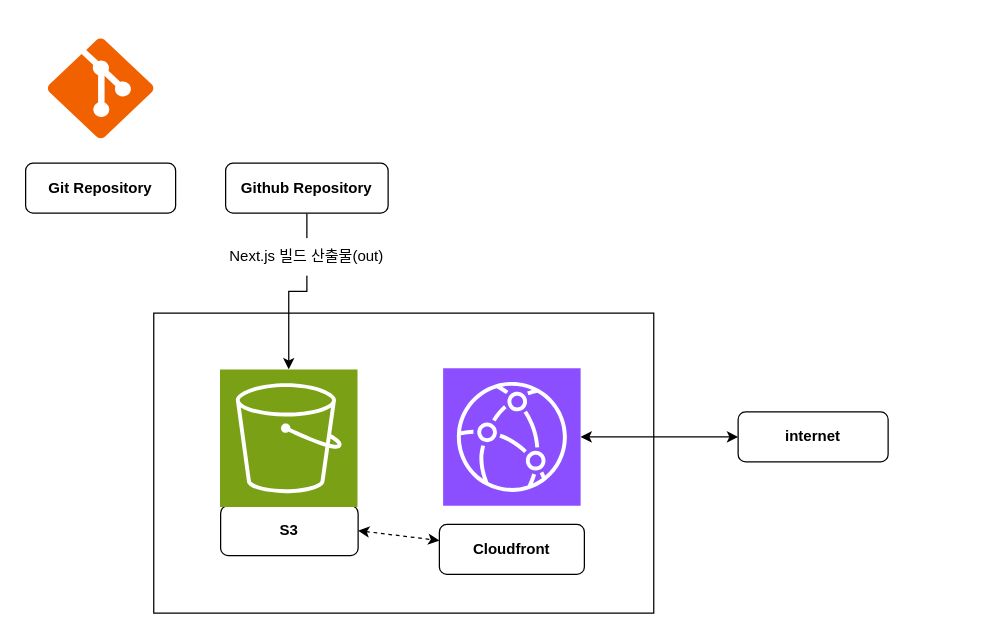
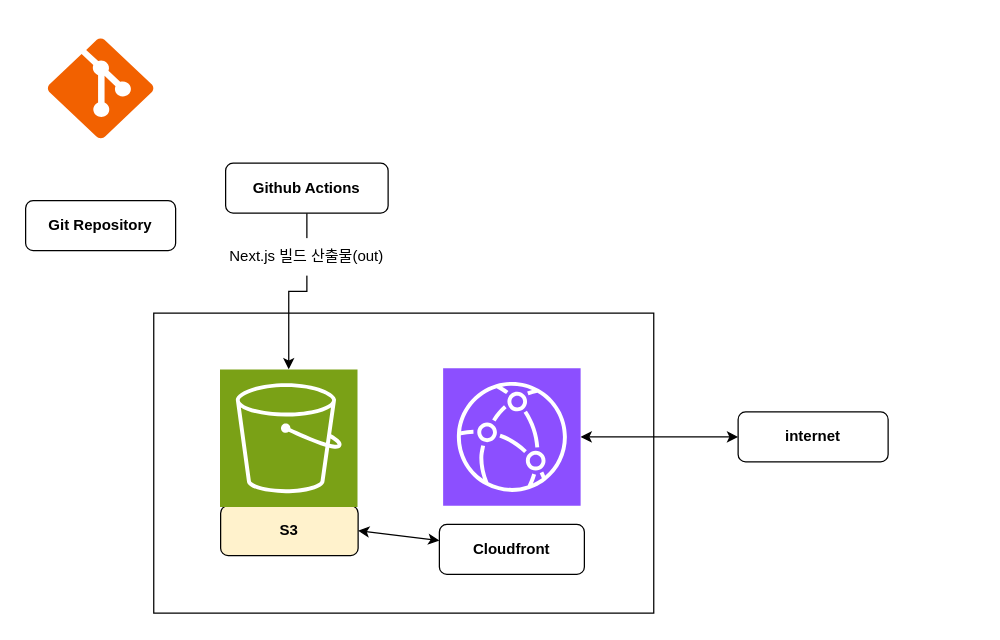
node "Git Repository": moved (101, 188) -> (101, 226)
node "Github Repository": label "Github Repository" -> "Github Actions"
node "S3": fillcolor #ffffff -> #fff2cc
edge "S3" -- "Cloudfront": style dashed -> solid
